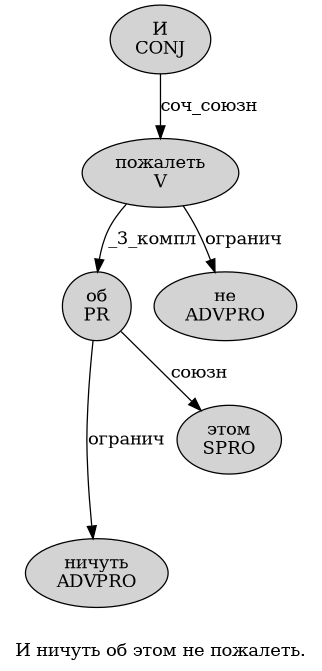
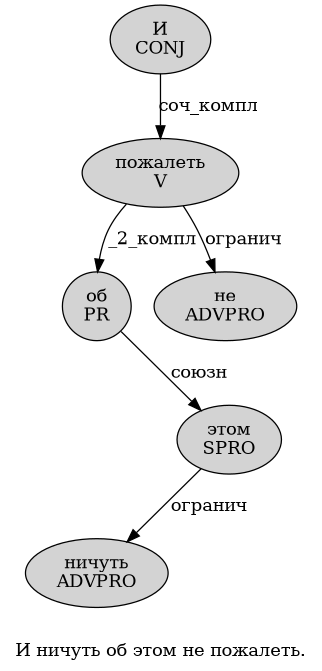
edge "И CONJ" -> "пожалеть V": label "соч_союзн" -> "соч_компл"
edge "пожалеть V" -> "об PR": label "_3_компл" -> "_2_компл"
edge "об PR" -> "ничуть ADVPRO": now "этом SPRO" -> "ничуть ADVPRO"
